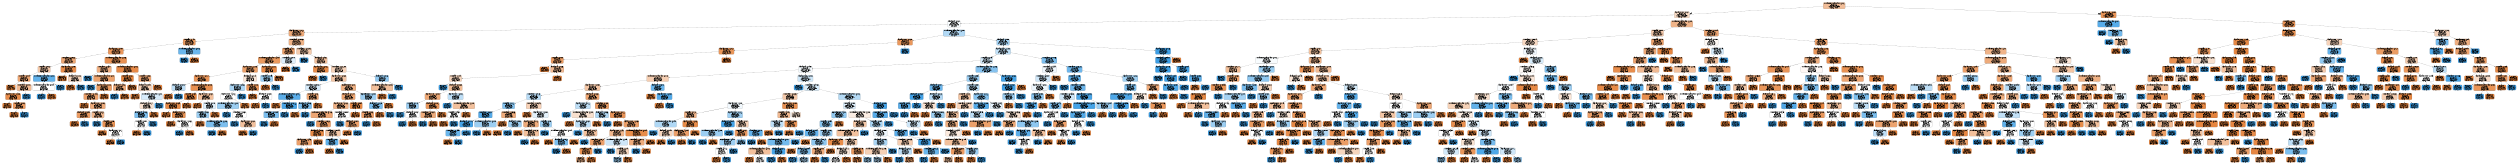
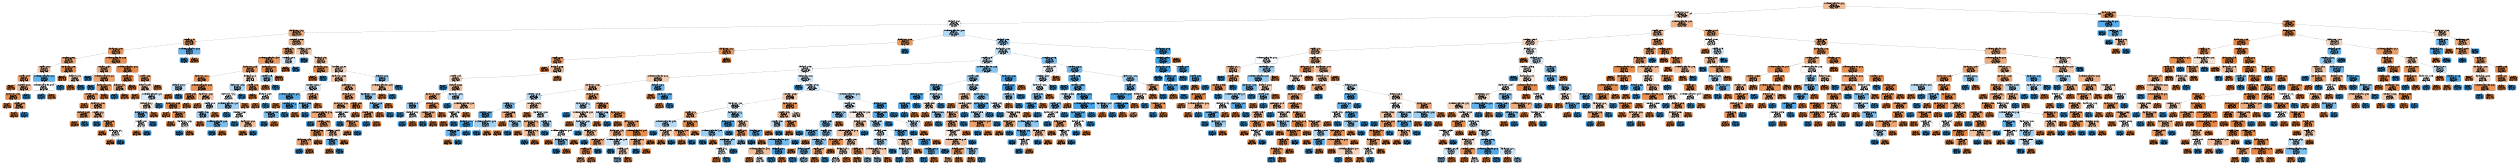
node "gini = 0.0 samples = 16 value = [26, 0] soil = No Fire": label "gini = 0.0 samples = 16 value = [26, 0] soil = No Fire" -> "gini = 0.0 samples = 16 value = [26, 0] class = No Fire"
node "gini = 0.0 samples = 13 value = [23, 0] class = No Fire": label "gini = 0.0 samples = 13 value = [23, 0] class = No Fire" -> "water = 0.0 samples = 13 value = [23, 0] class = No Fire"
node "gini = 0.0 water = 7 value = [0, 16] class = Fire": label "gini = 0.0 water = 7 value = [0, 16] class = Fire" -> "gini = 0.0 samples = 7 value = [0, 16] class = Fire"
node "gini = 0.0 samples = 9 value = [0, 20] class = Fire": fillcolor #399de5 -> #efb184
